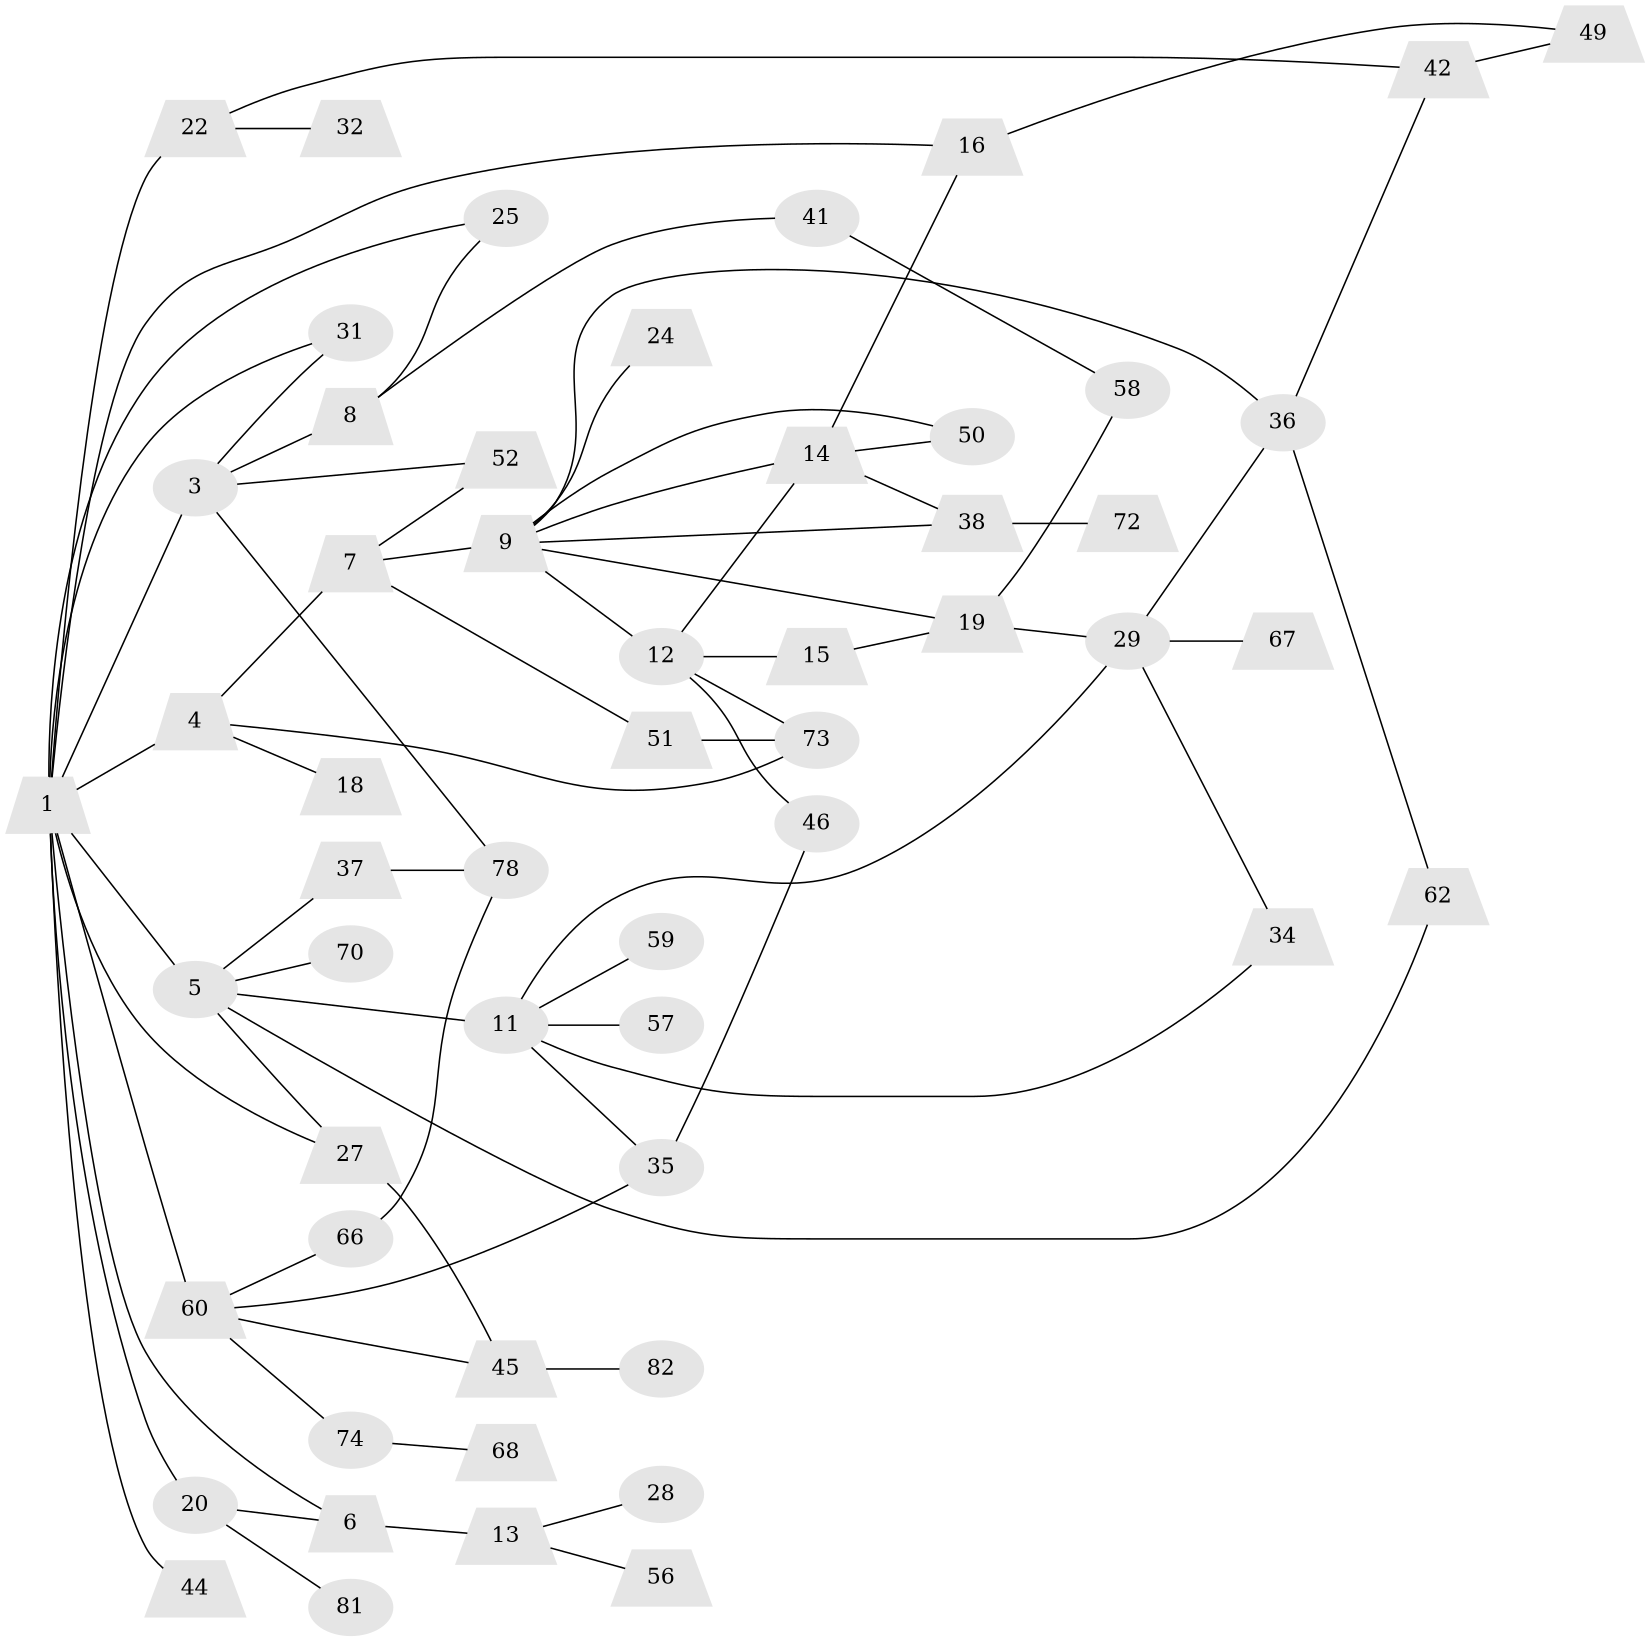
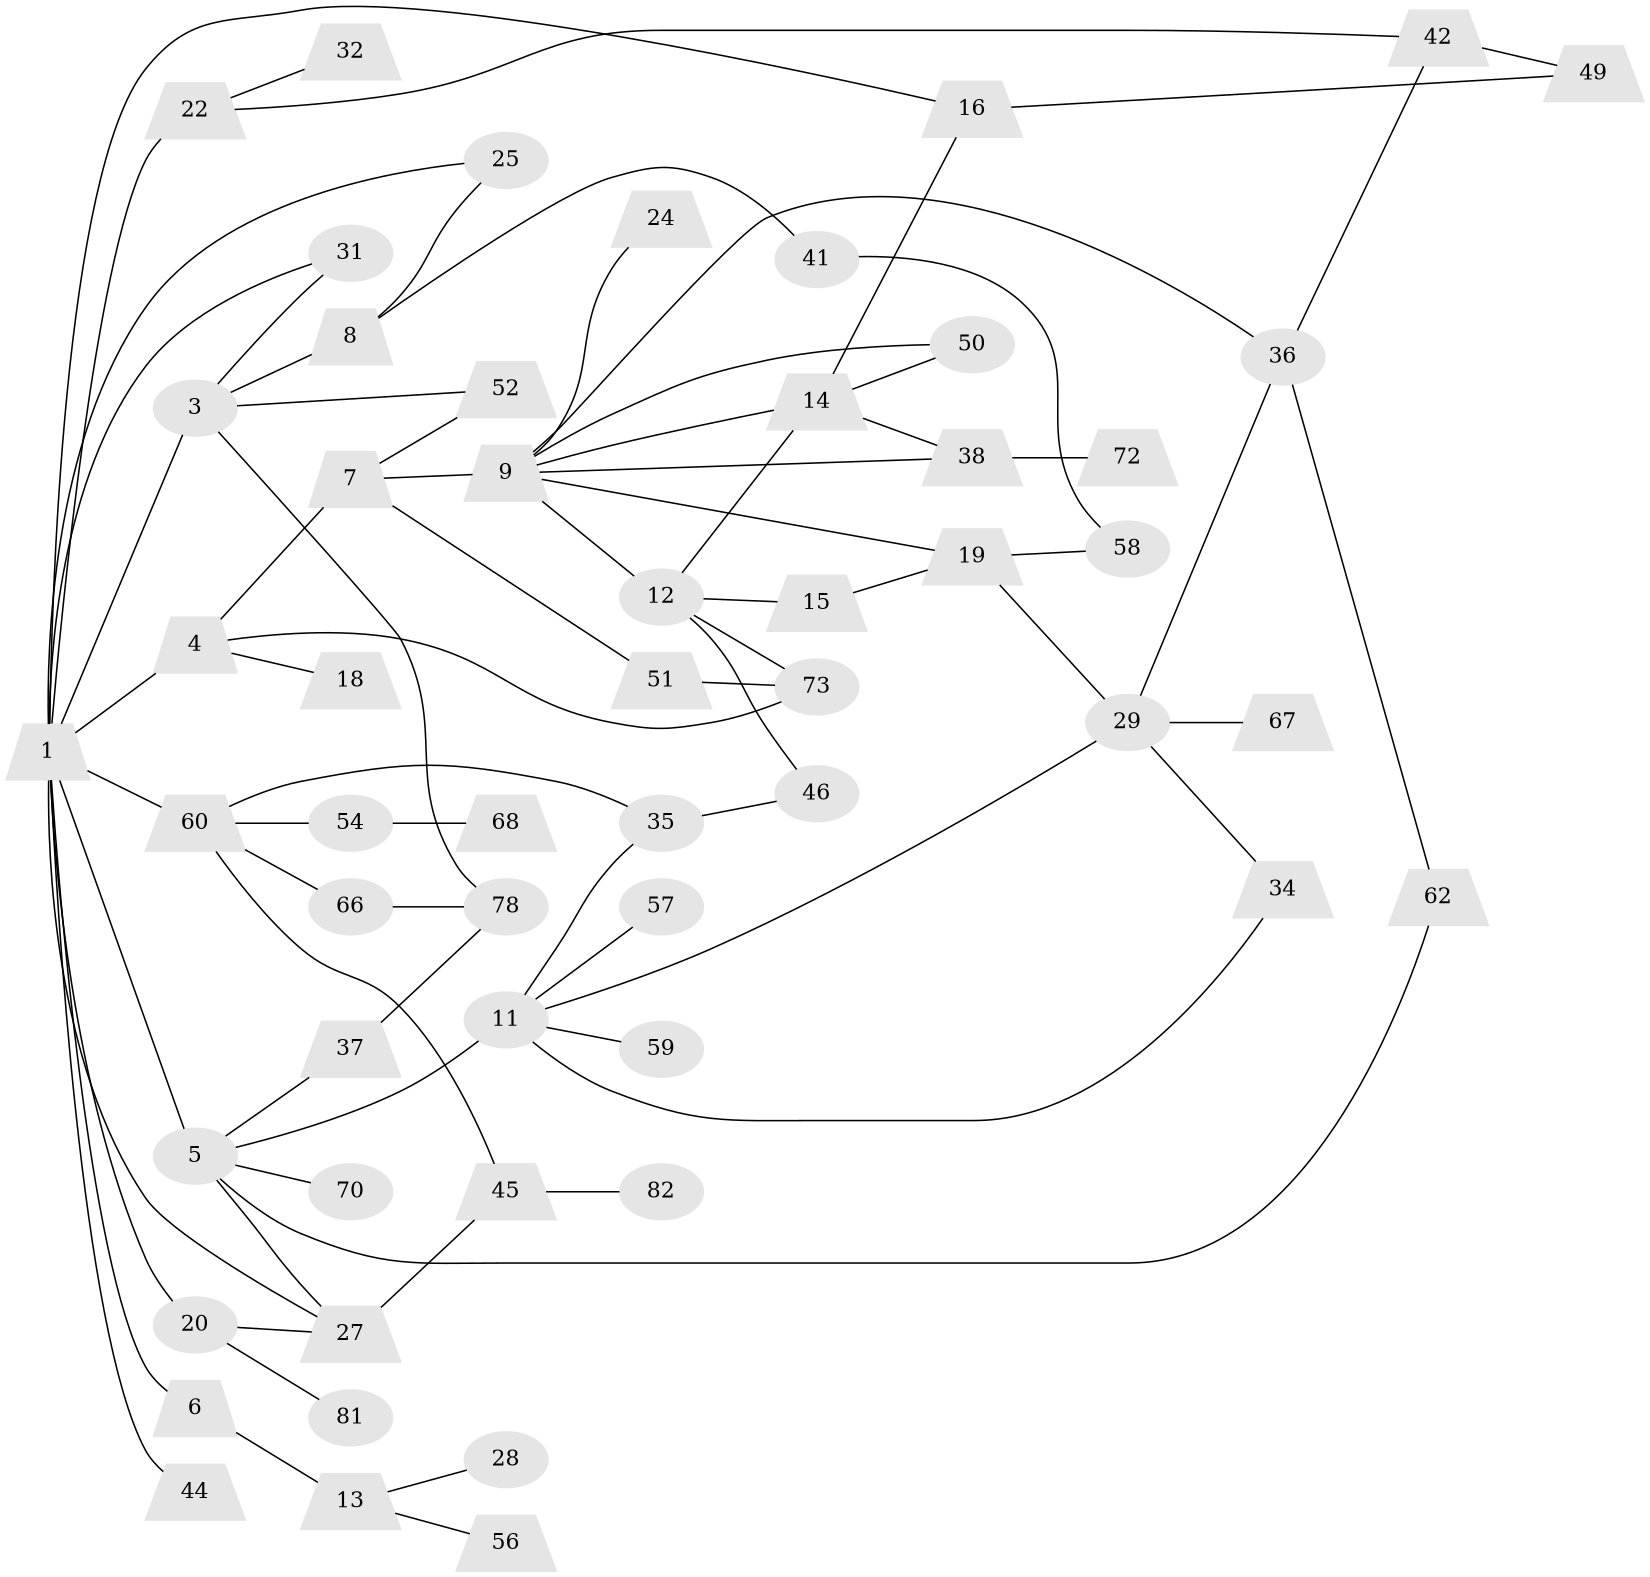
node "74": label "74" -> "54"
edge "20" -- "6": now "20" -- "27"
